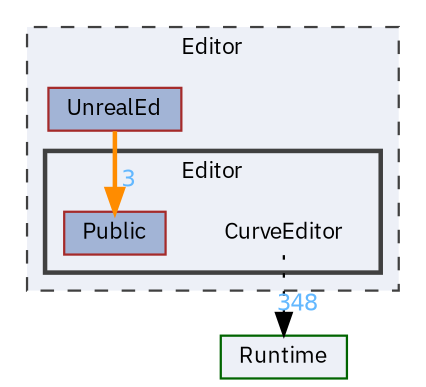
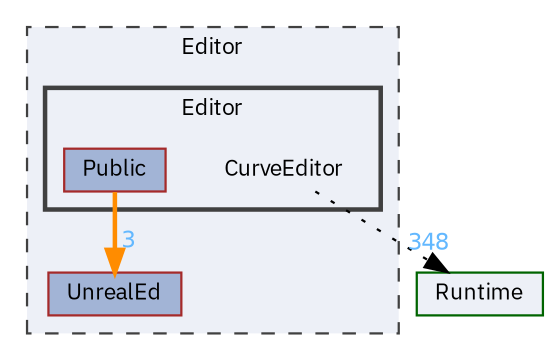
edge "UnrealEd" -> "Public": reversed
